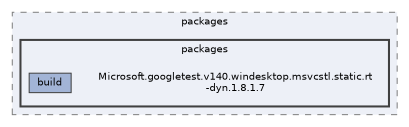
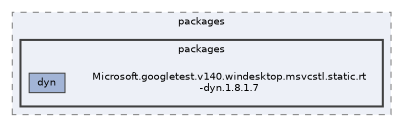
node "build": label "build" -> "dyn"
